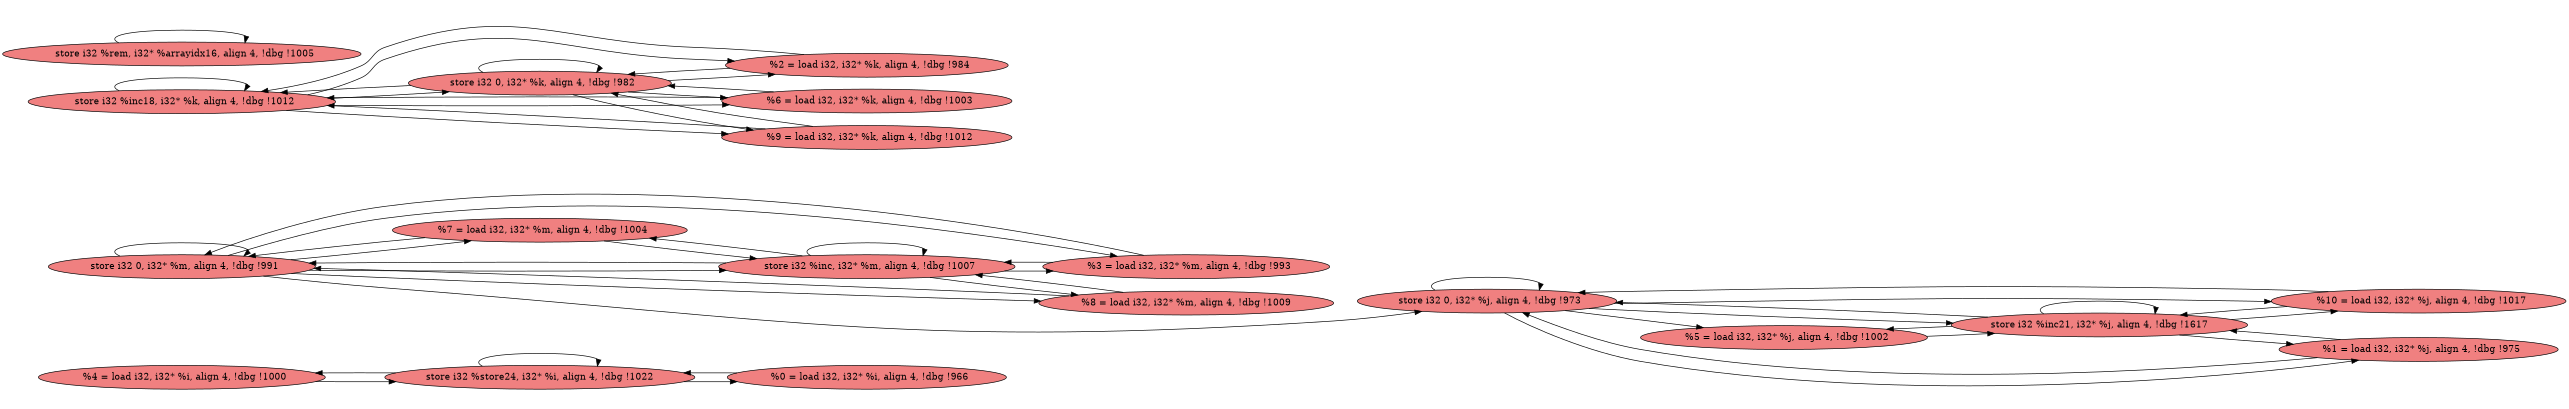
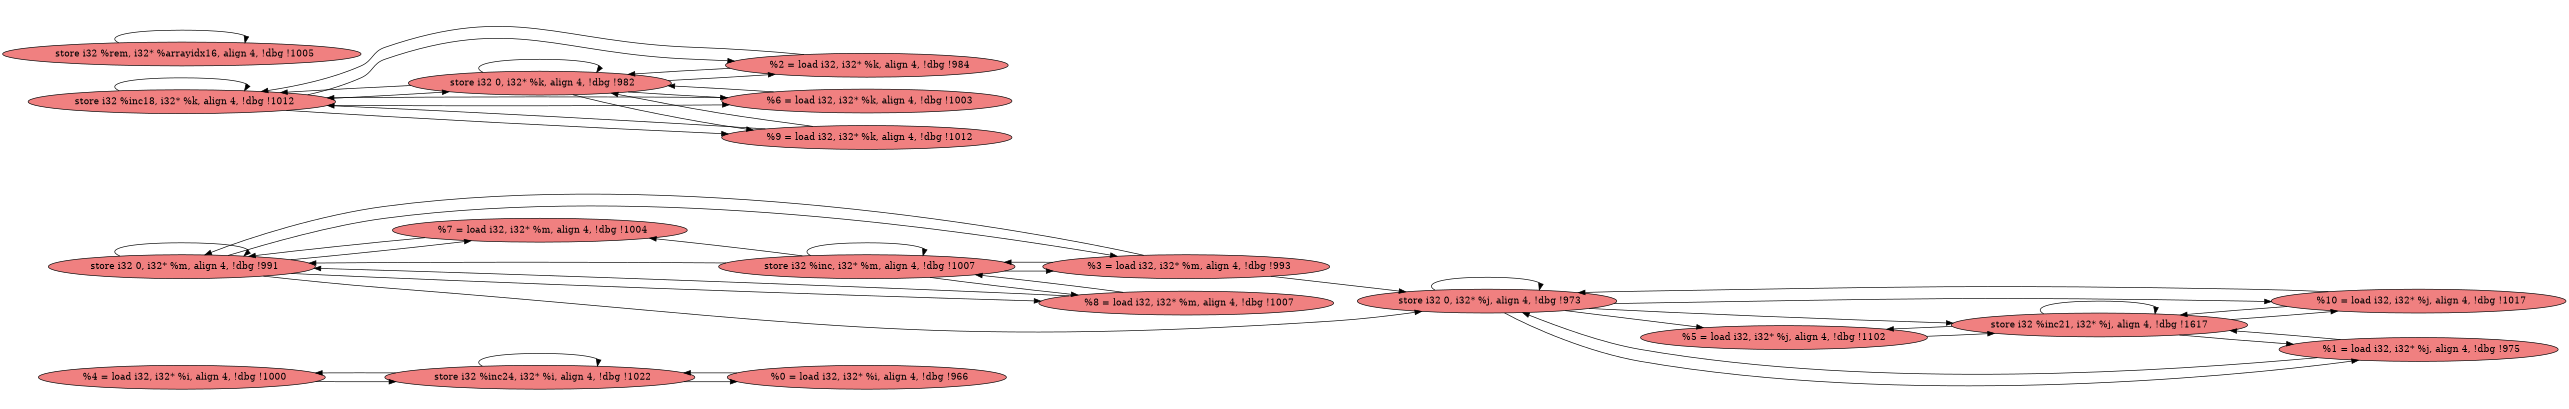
edge "%7 = load i32, i32* %m, align 4, !dbg !1004" -> "store i32 %inc, i32* %m, align 4, !dbg !1007": removed
edge "store i32 0, i32* %m, align 4, !dbg !991" -> "store i32 %inc, i32* %m, align 4, !dbg !1007": removed
node "%8 = load i32, i32* %m, align 4, !dbg !1009": label "%8 = load i32, i32* %m, align 4, !dbg !1009" -> "%8 = load i32, i32* %m, align 4, !dbg !1007"
edge "store i32 %inc21, i32* %j, align 4, !dbg !1617" -> "store i32 0, i32* %j, align 4, !dbg !973": now "%3 = load i32, i32* %m, align 4, !dbg !993" -> "store i32 0, i32* %j, align 4, !dbg !973"
node "%5 = load i32, i32* %j, align 4, !dbg !1002": label "%5 = load i32, i32* %j, align 4, !dbg !1002" -> "%5 = load i32, i32* %j, align 4, !dbg !1102"
node "store i32 %store24, i32* %i, align 4, !dbg !1022": label "store i32 %store24, i32* %i, align 4, !dbg !1022" -> "store i32 %inc24, i32* %i, align 4, !dbg !1022"
